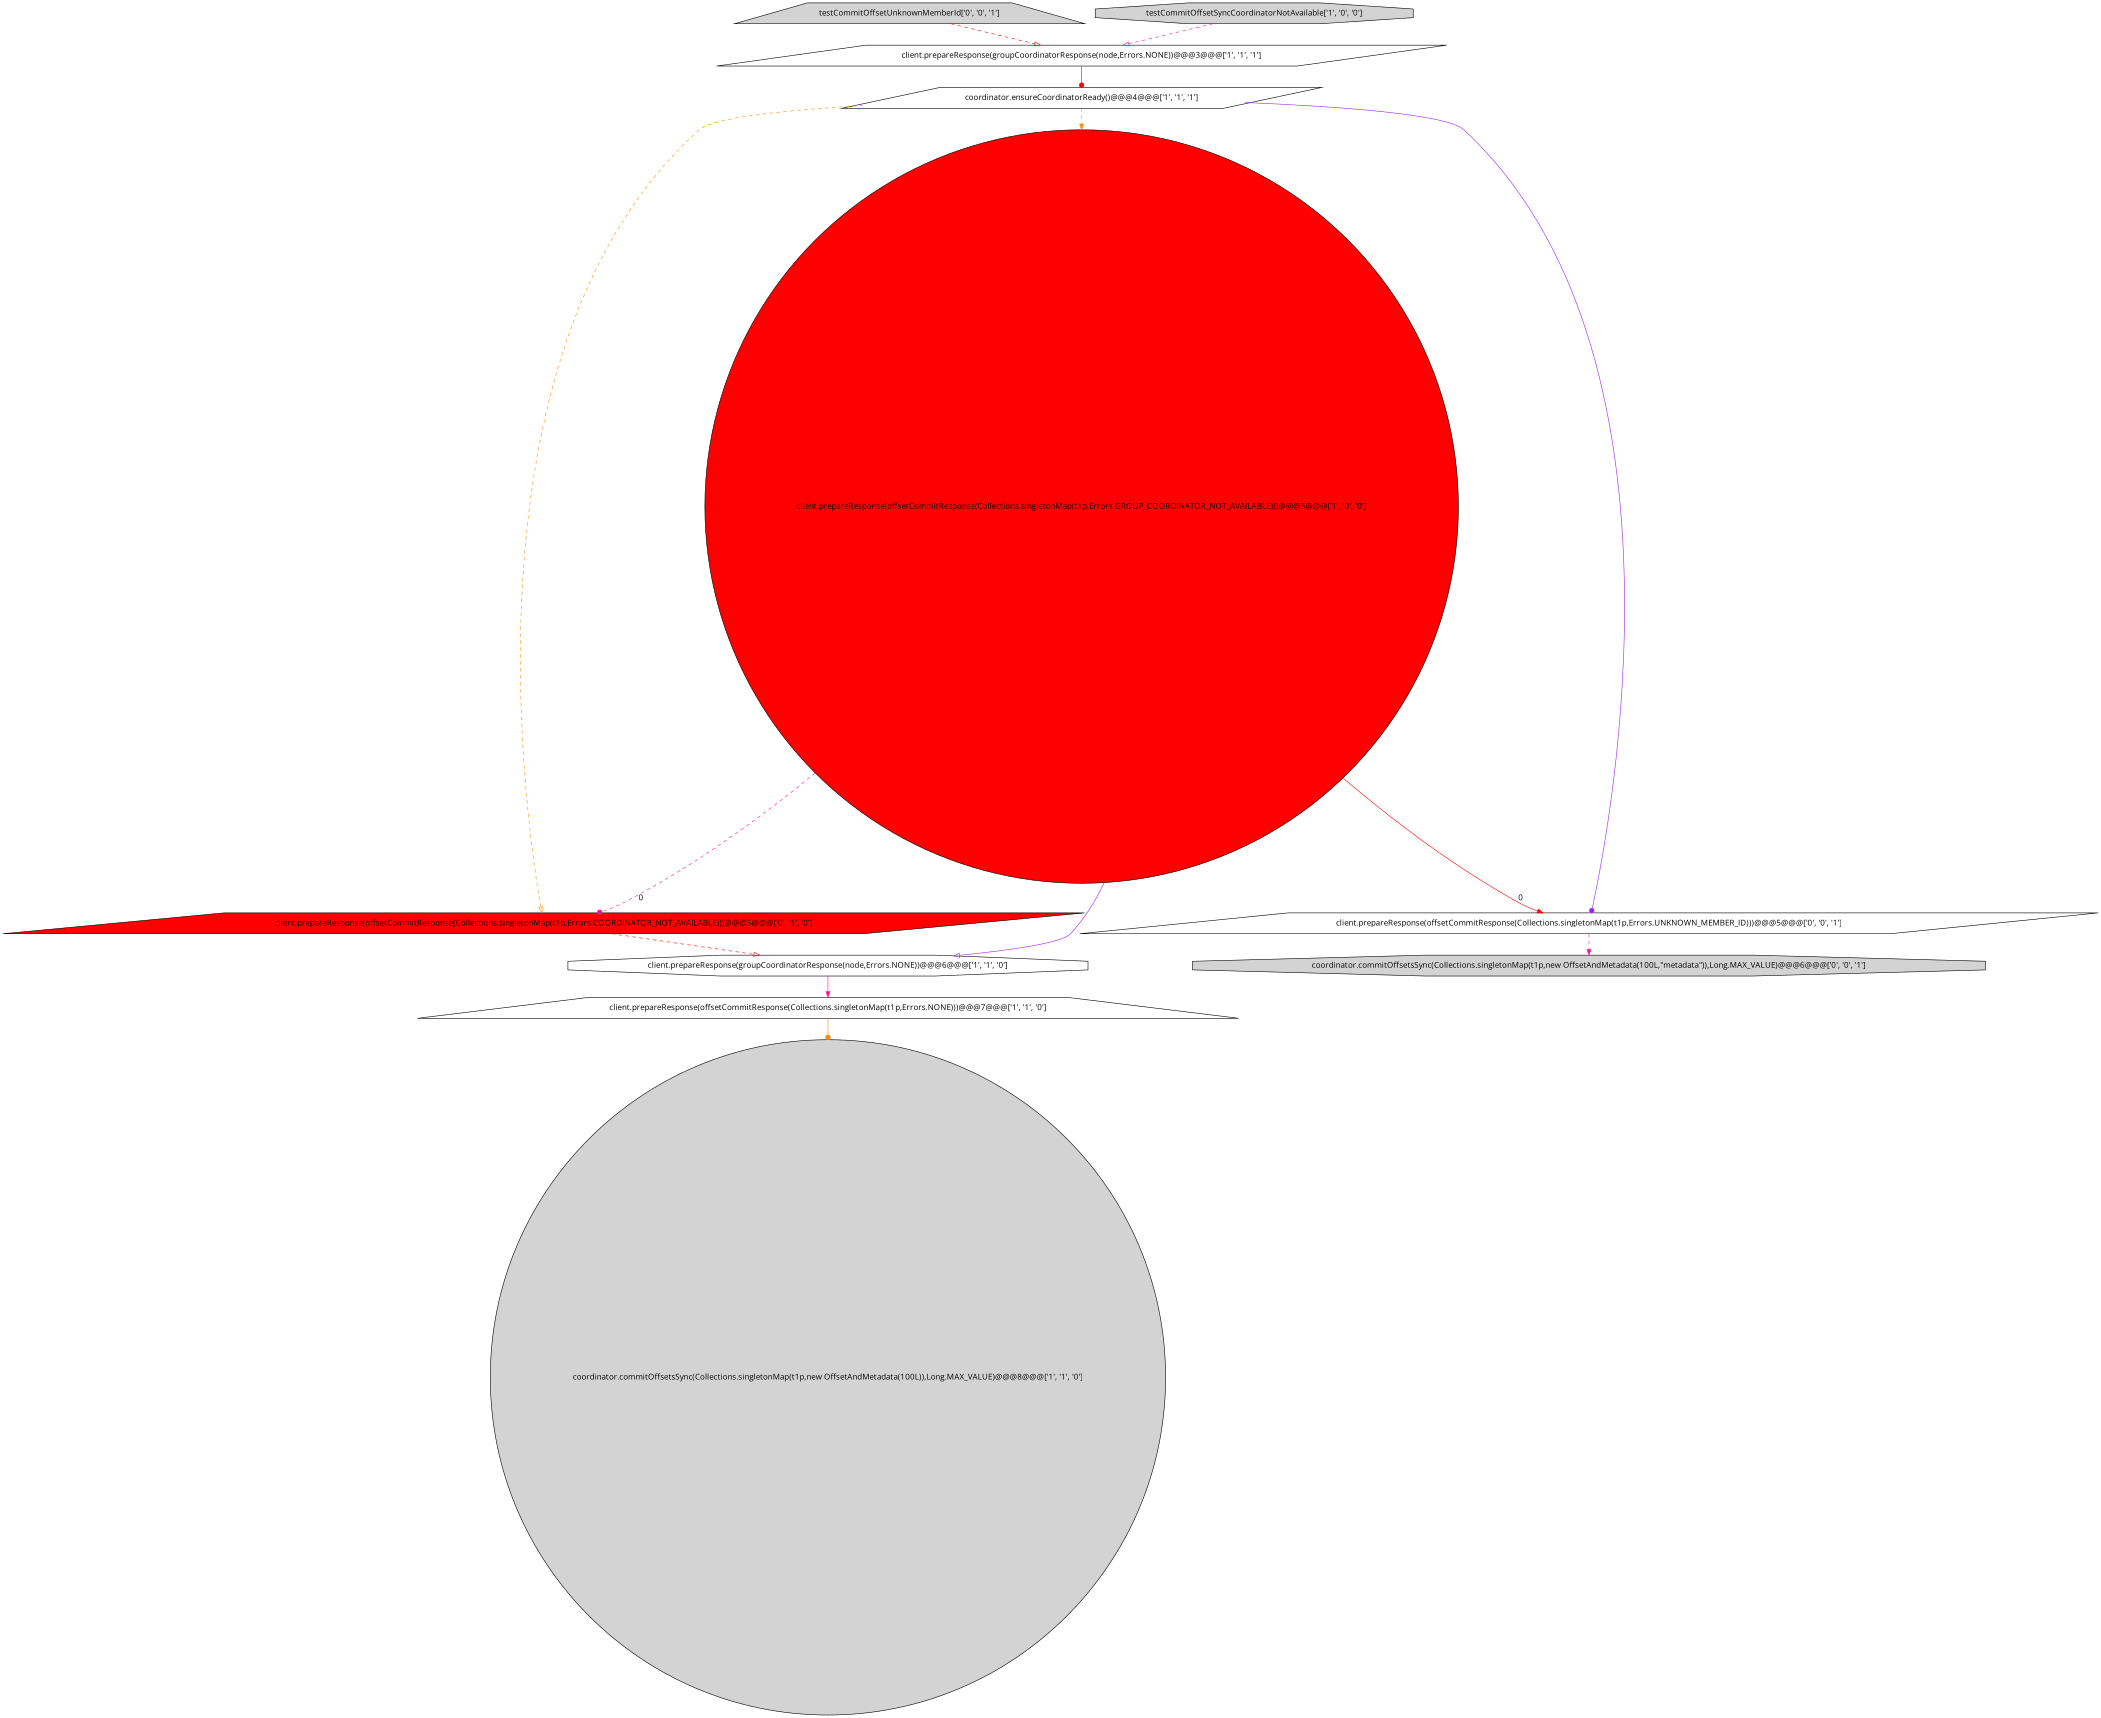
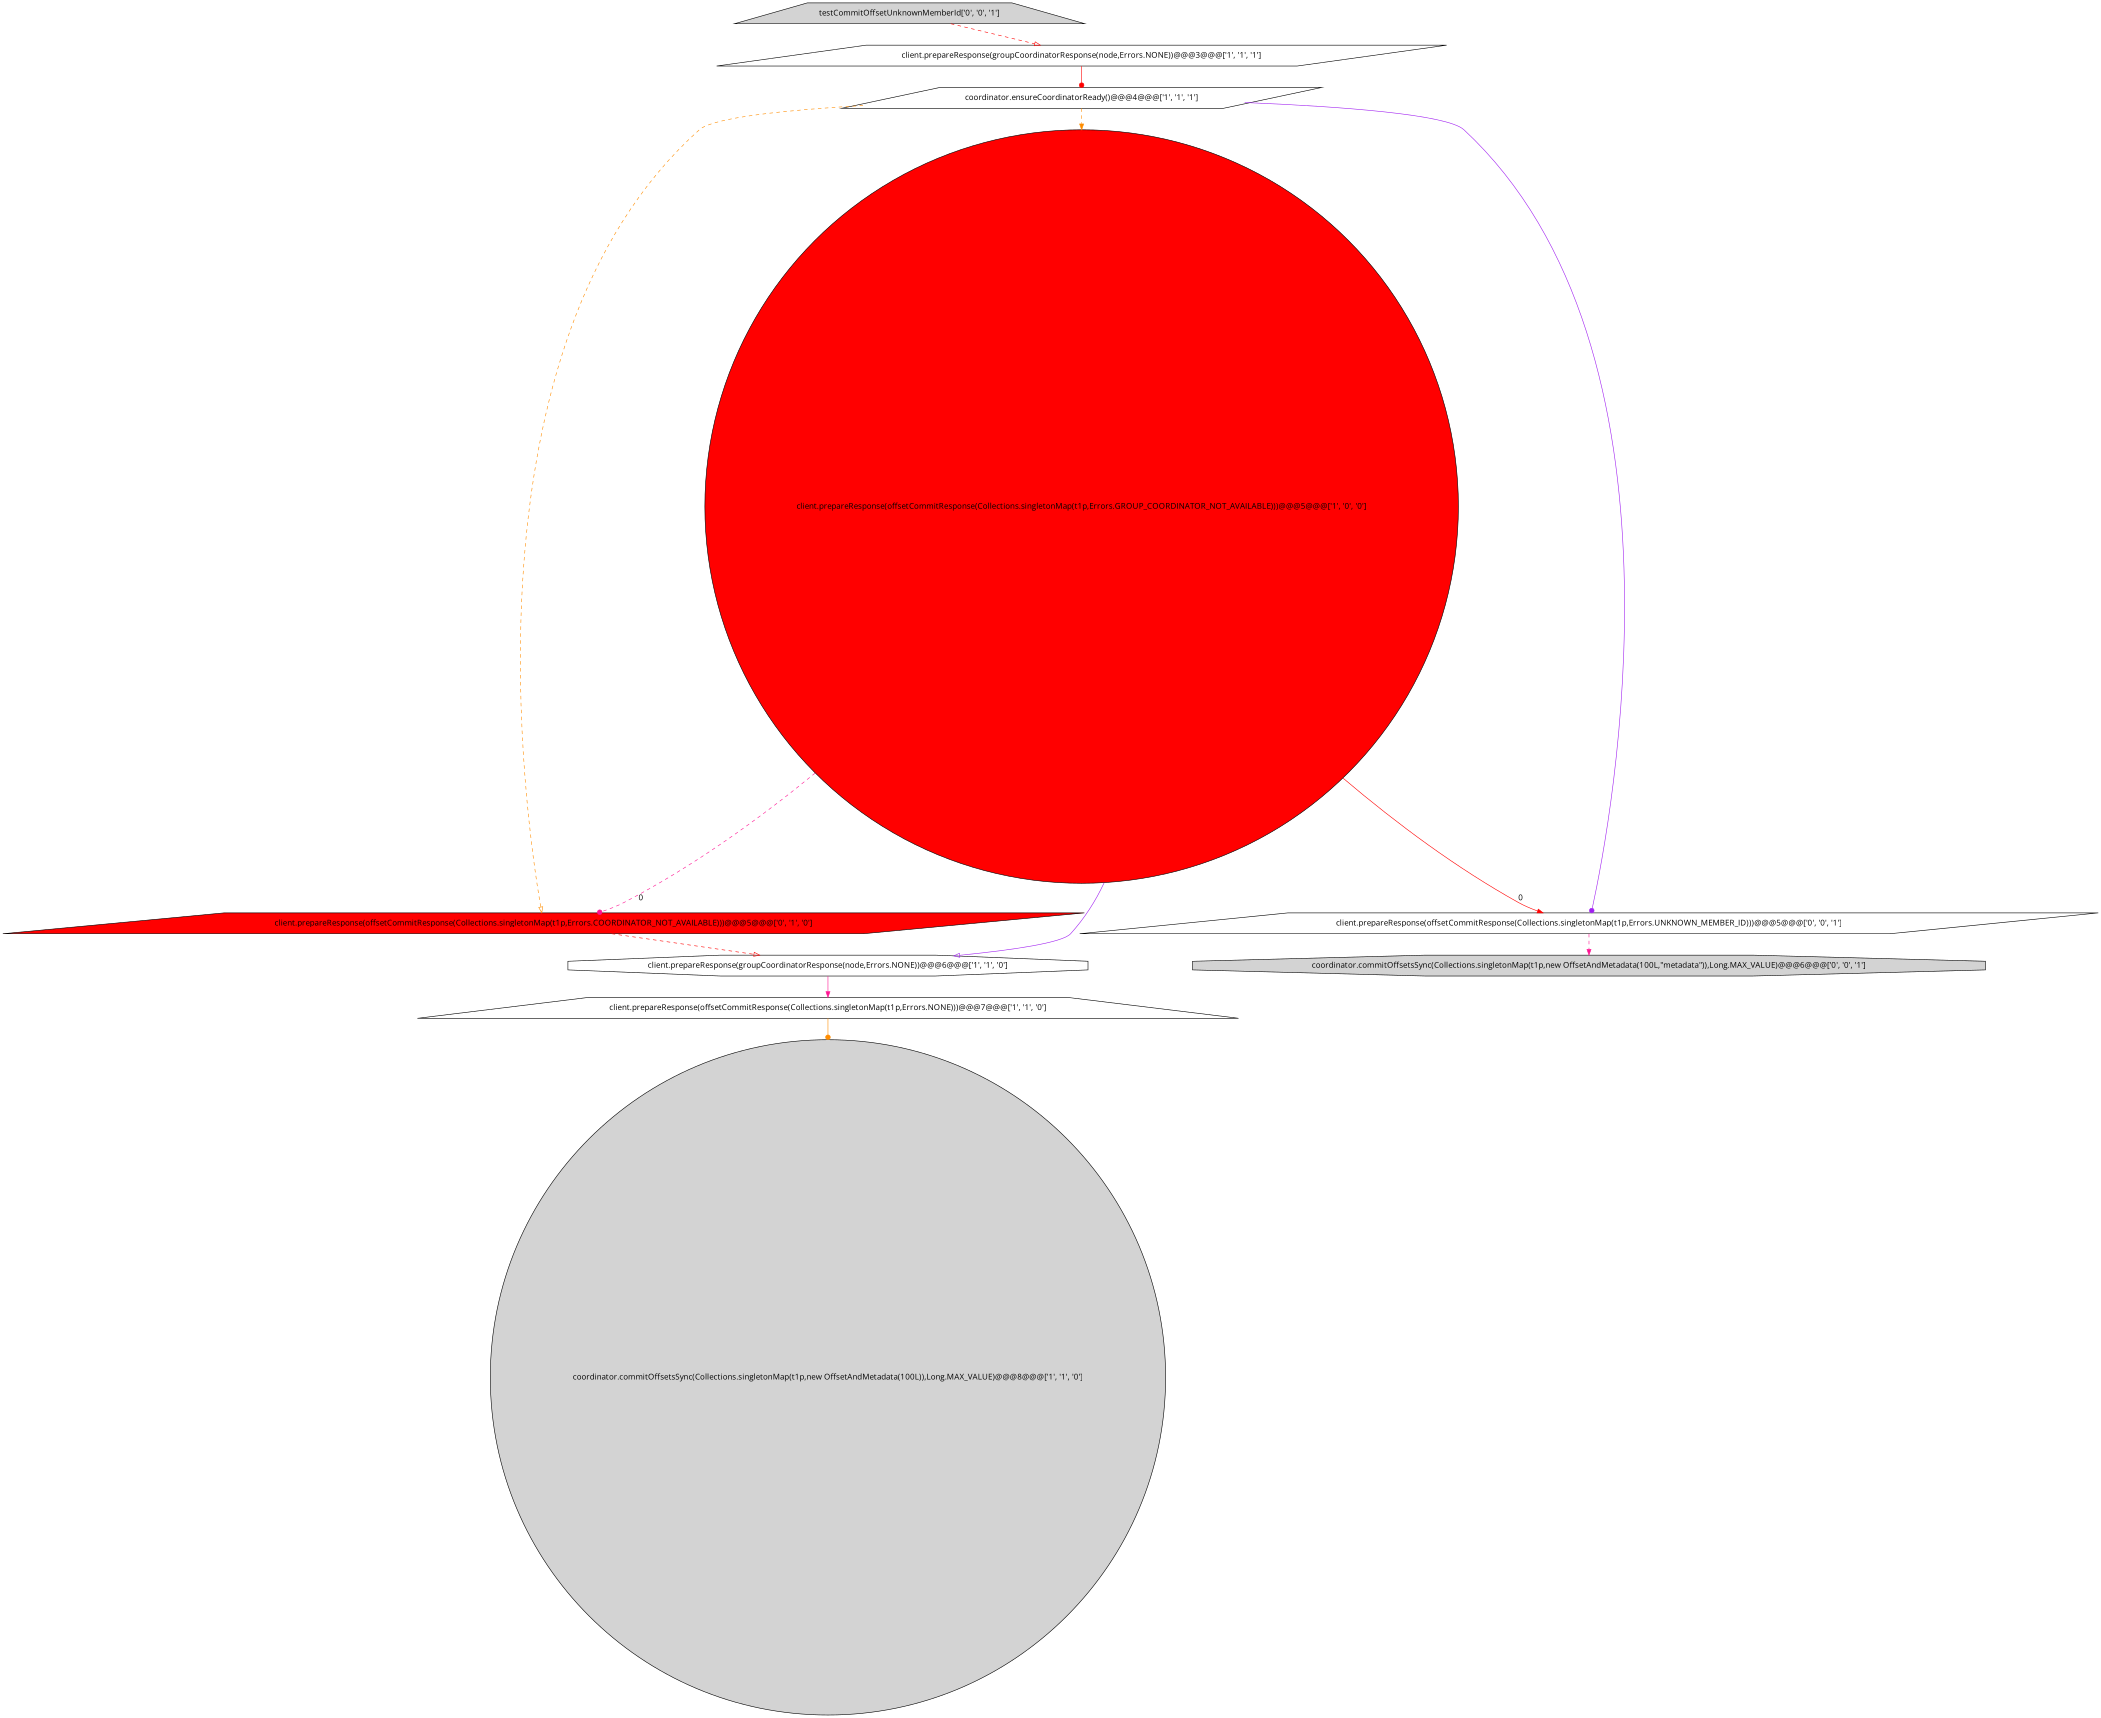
node "testCommitOffsetSyncCoordinatorNotAvailable['1', '0', '0']": removed
